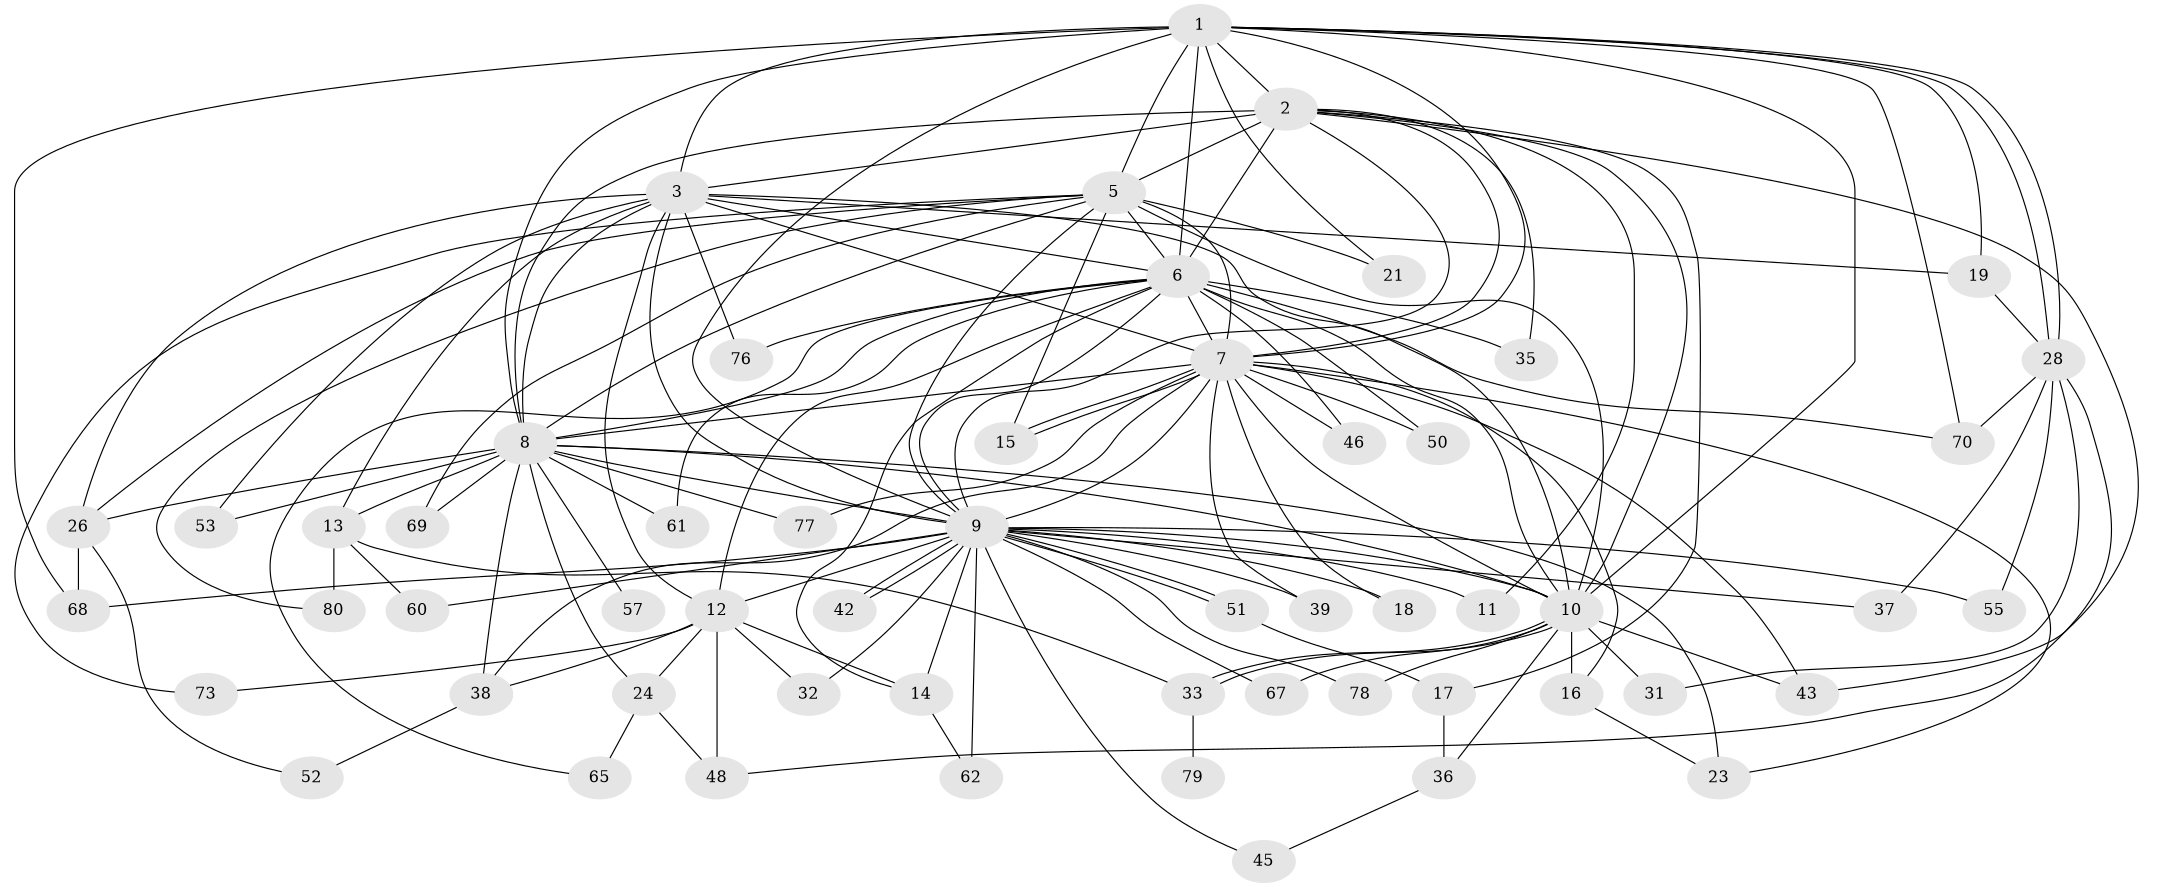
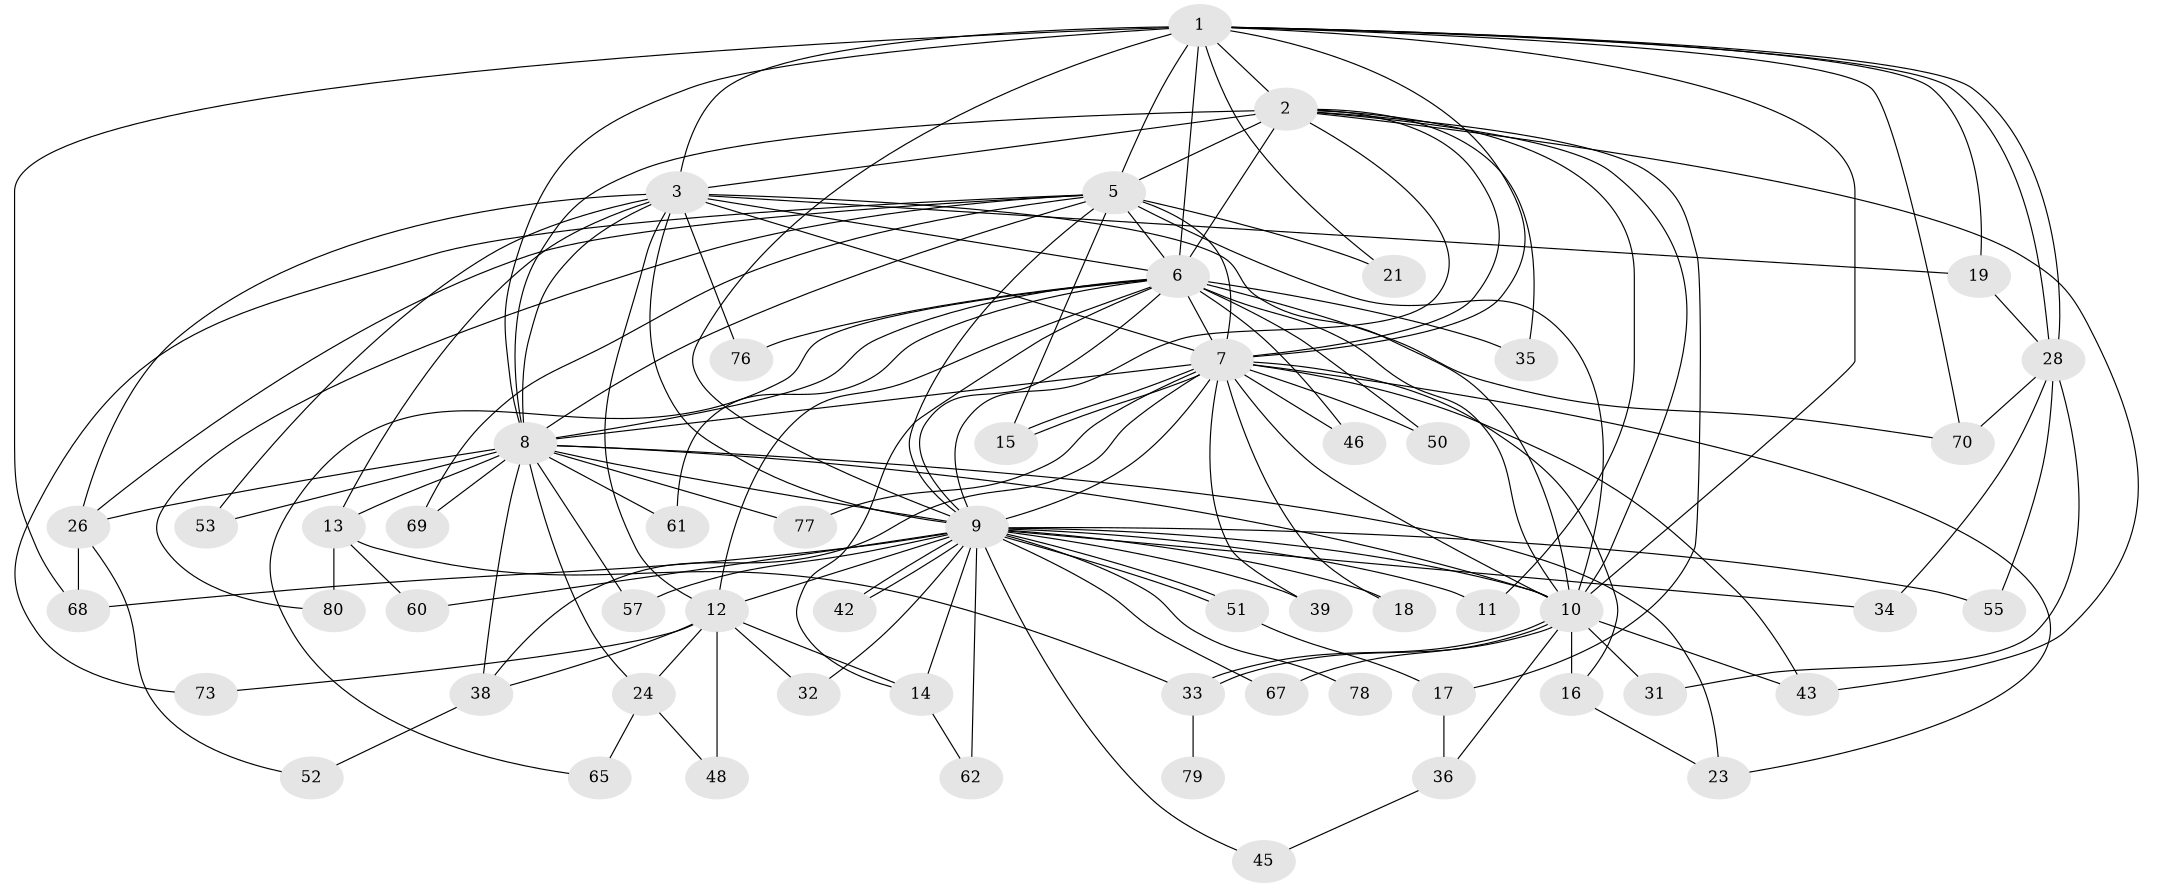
edge "9" -- "57": added
node "37": label "37" -> "34"
edge "10" -- "78": removed
edge "28" -- "48": removed
